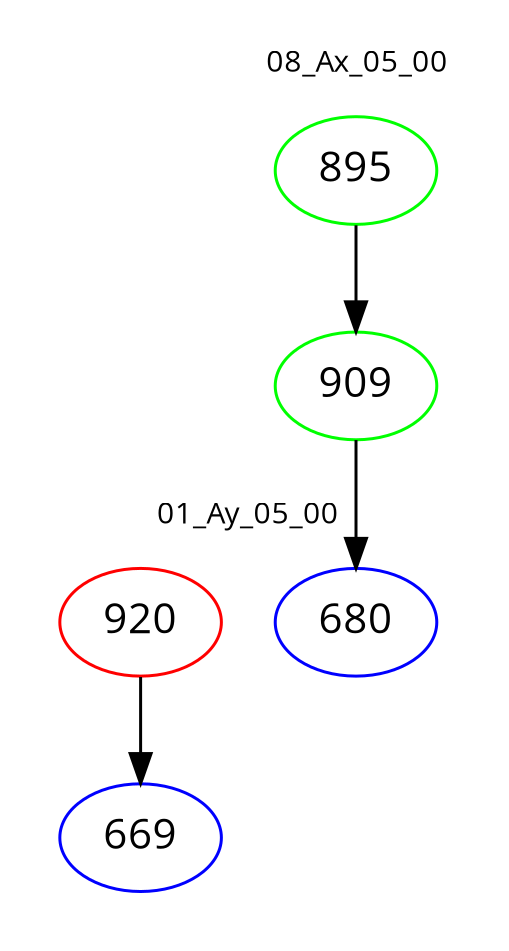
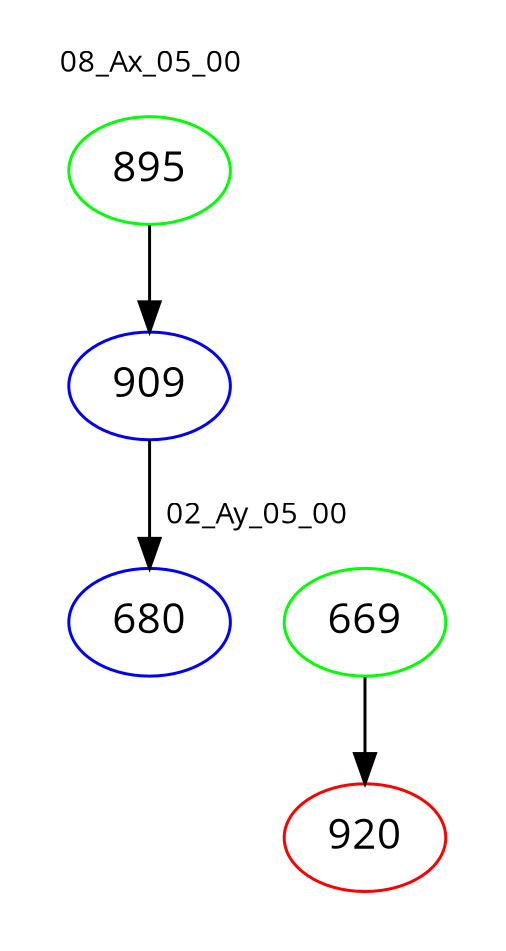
node "909": color green -> blue
cluster "01_Ay_05_00": label "01_Ay_05_00" -> "02_Ay_05_00"
edge "920" -> "669": reversed
node "669": color blue -> green
